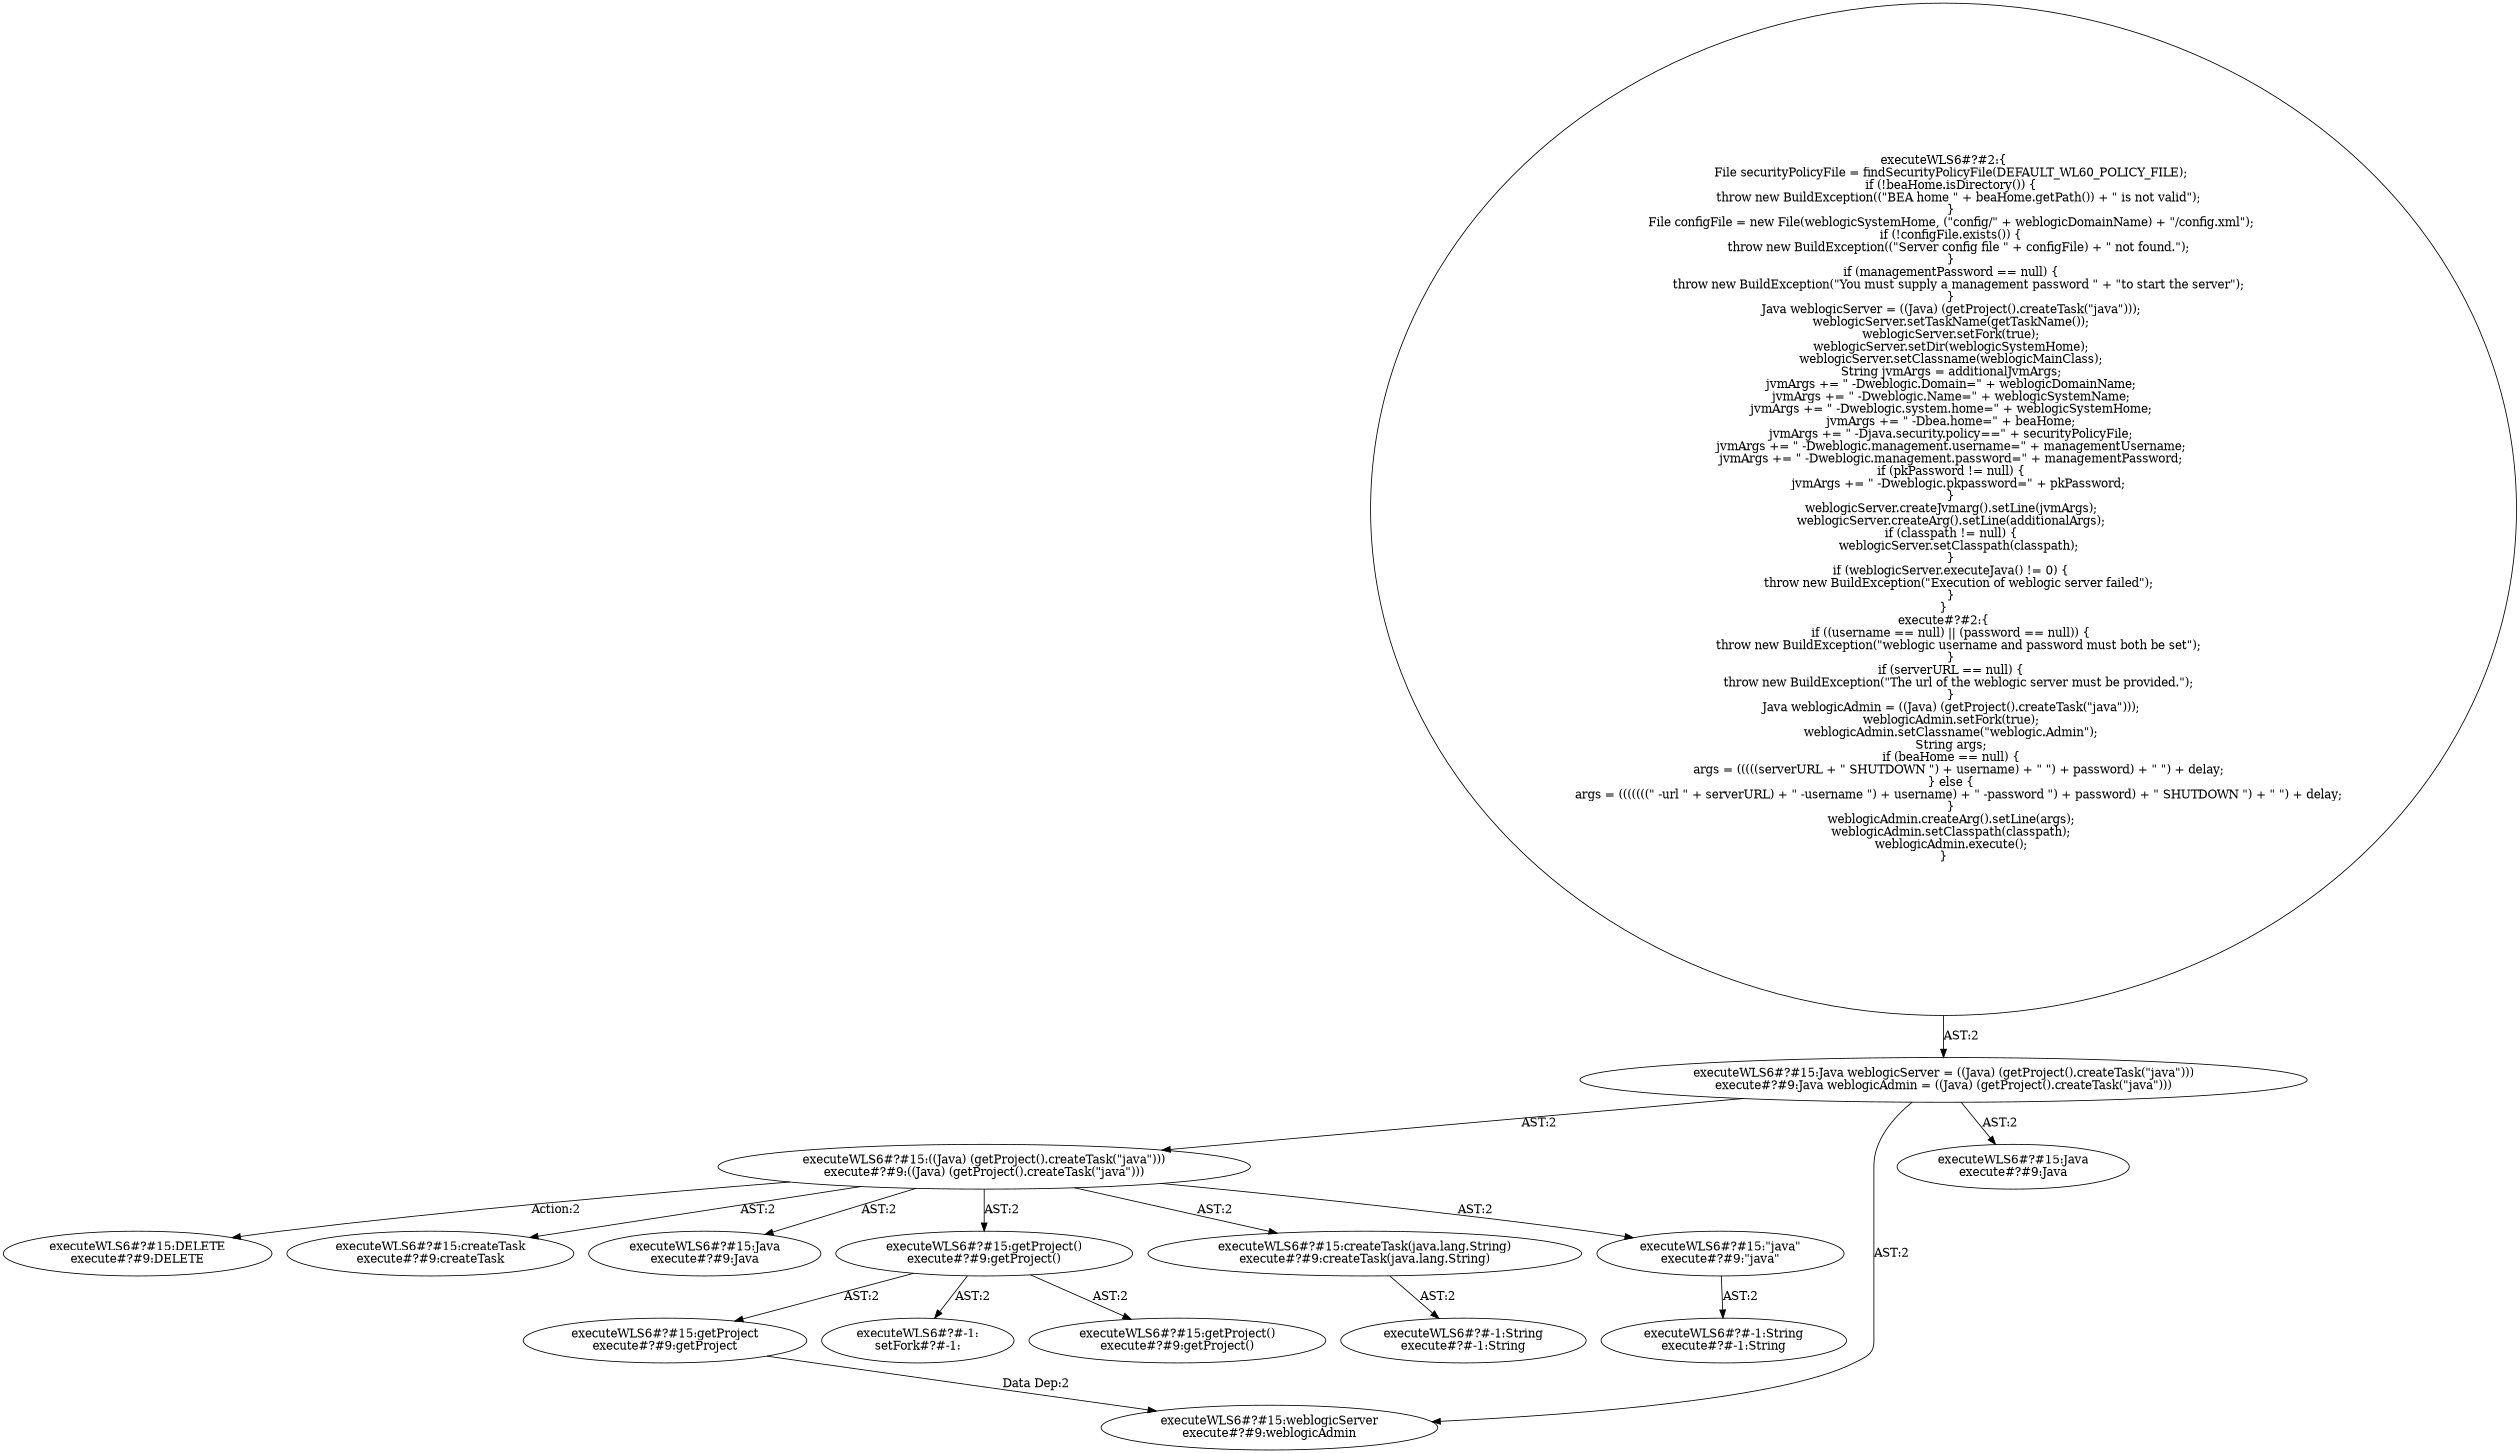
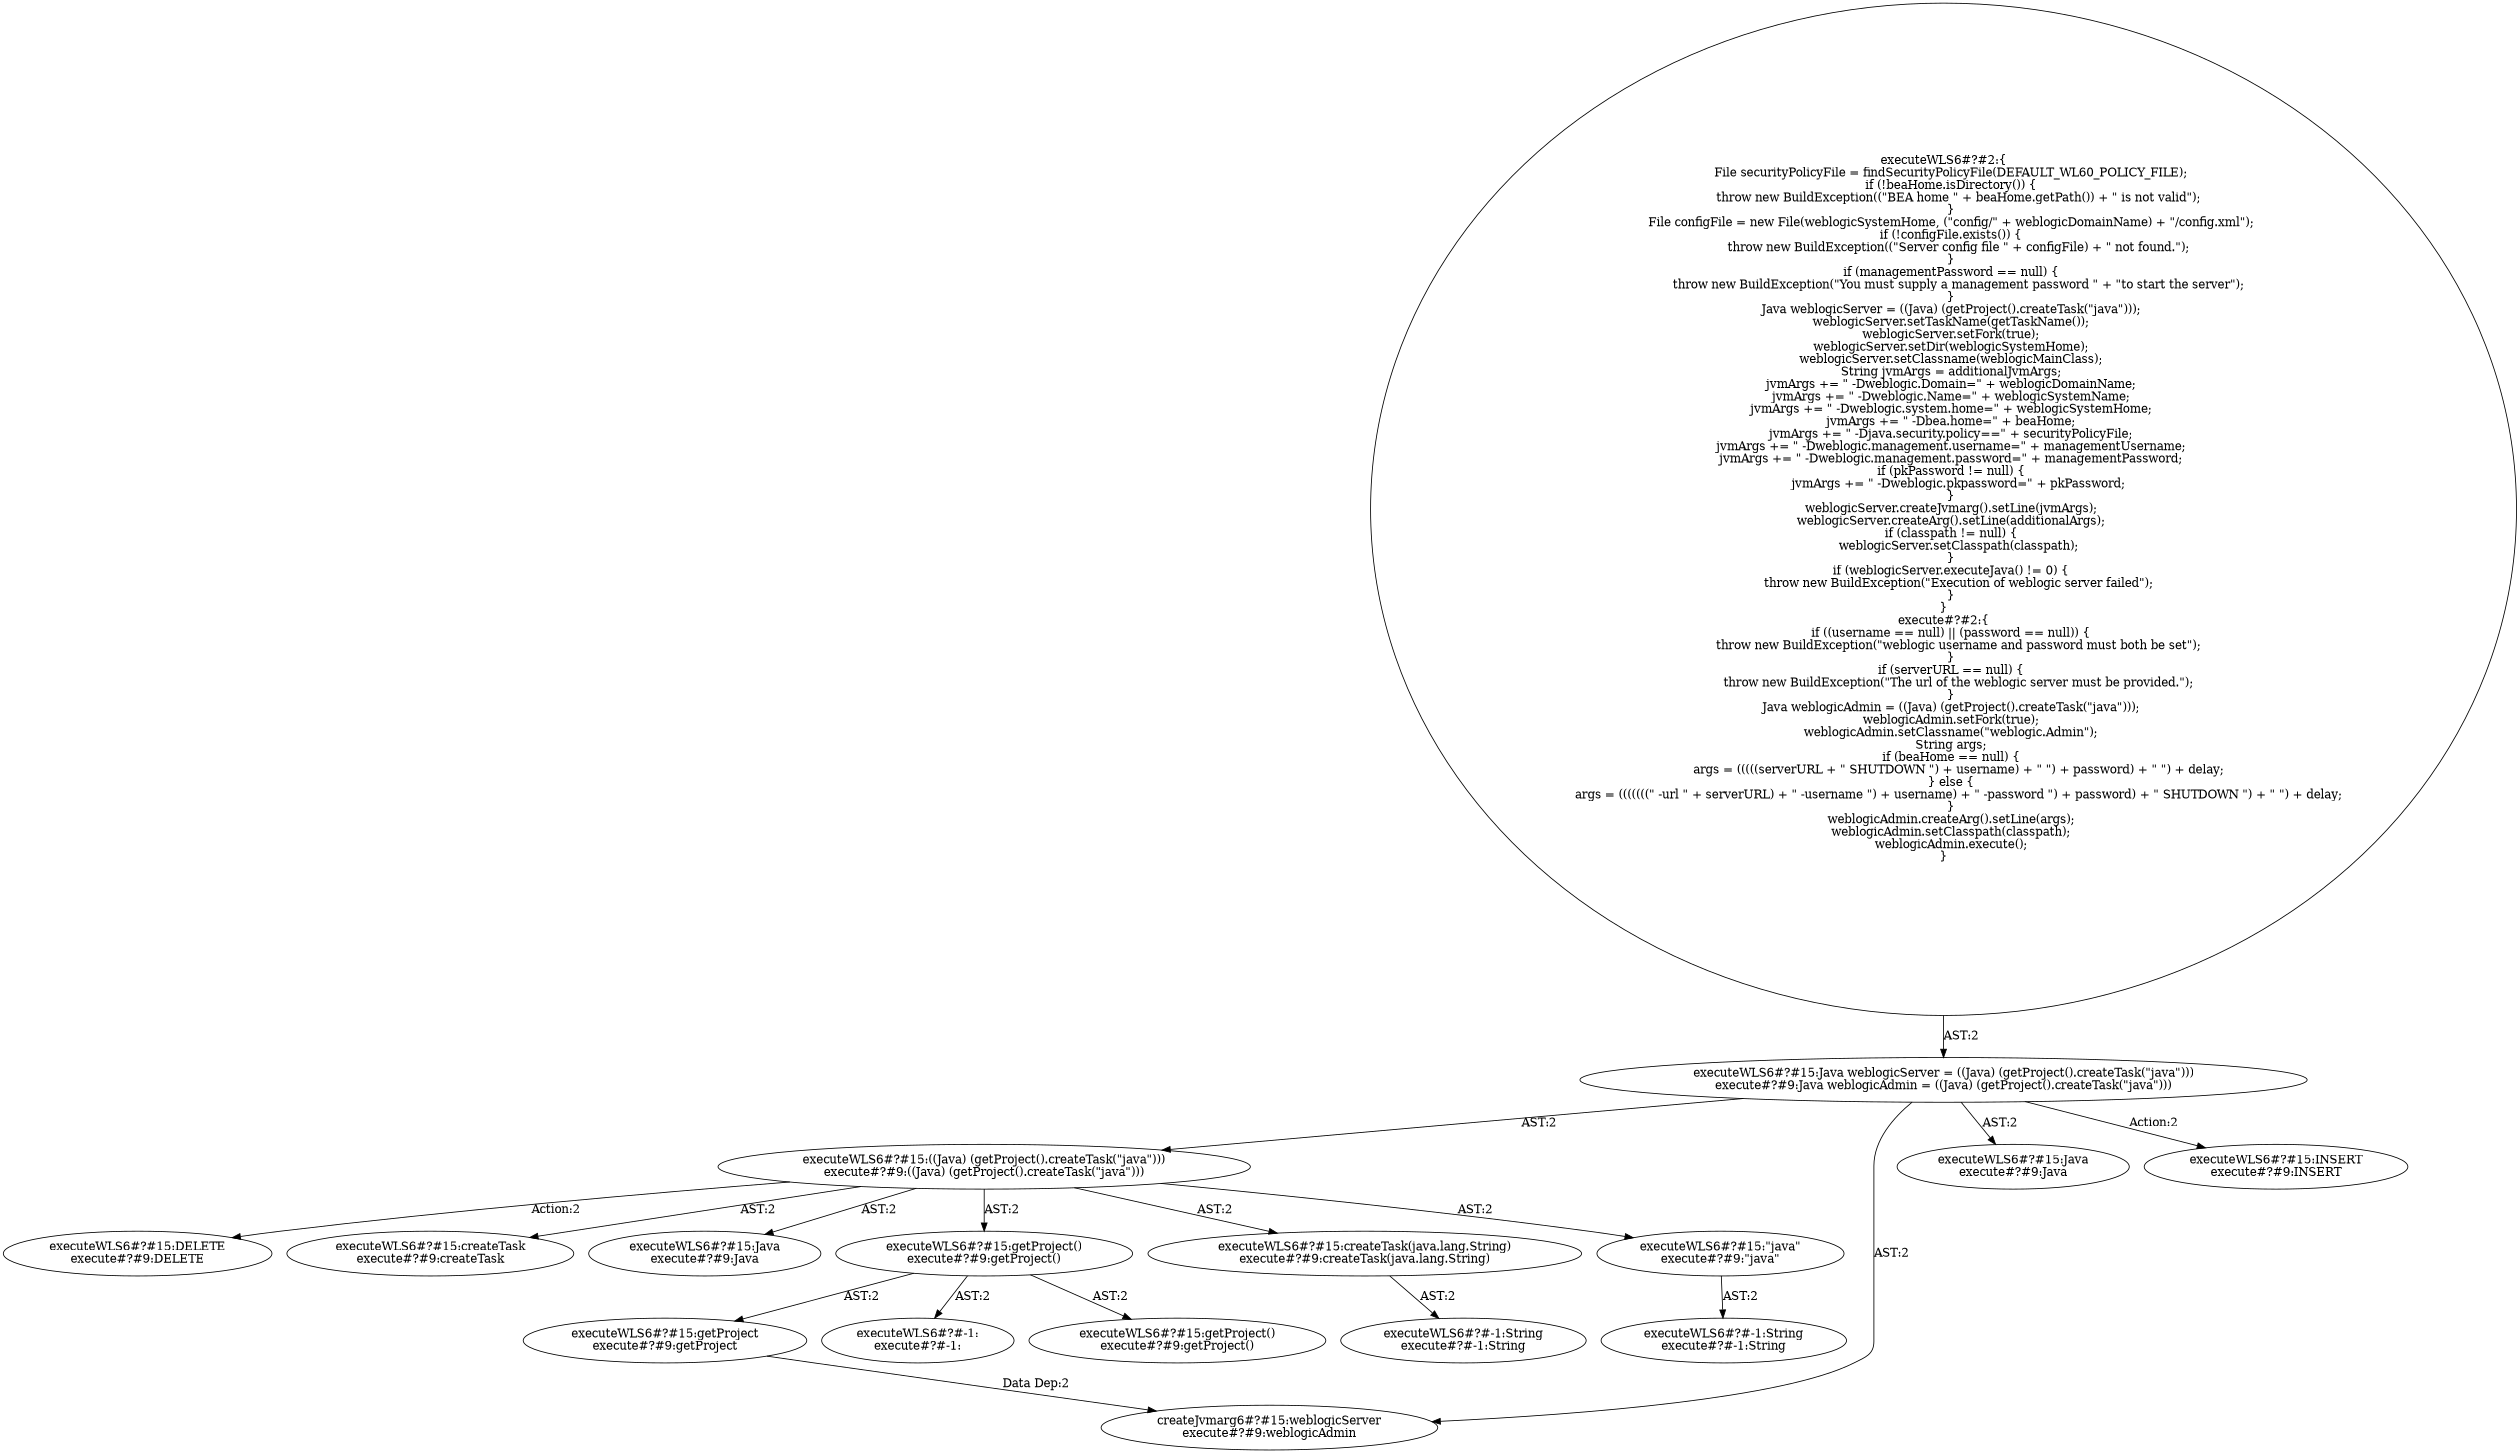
node "executeWLS6#?#15:INSERT execute#?#9:INSERT": added
node "executeWLS6#?#-1: setFork#?#-1:": label "executeWLS6#?#-1: setFork#?#-1:" -> "executeWLS6#?#-1: execute#?#-1:"
node "executeWLS6#?#15:weblogicServer execute#?#9:weblogicAdmin": label "executeWLS6#?#15:weblogicServer execute#?#9:weblogicAdmin" -> "createJvmarg6#?#15:weblogicServer execute#?#9:weblogicAdmin"
